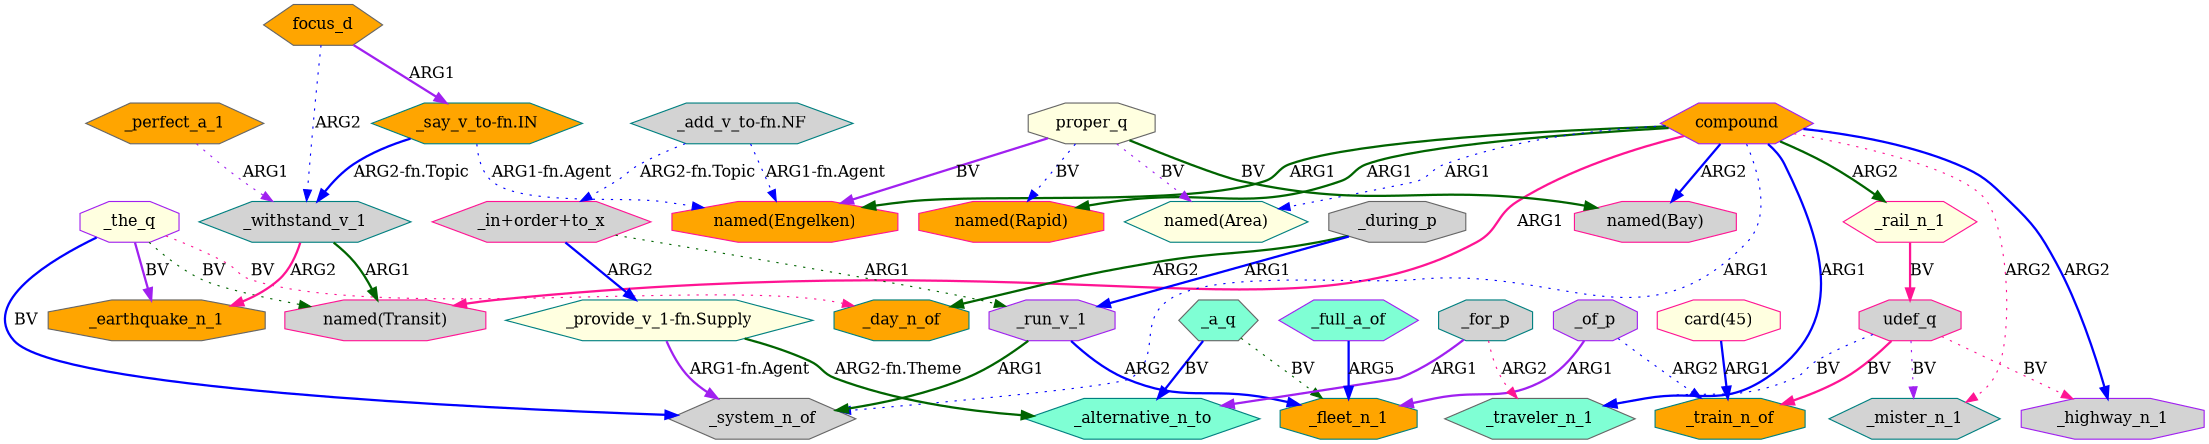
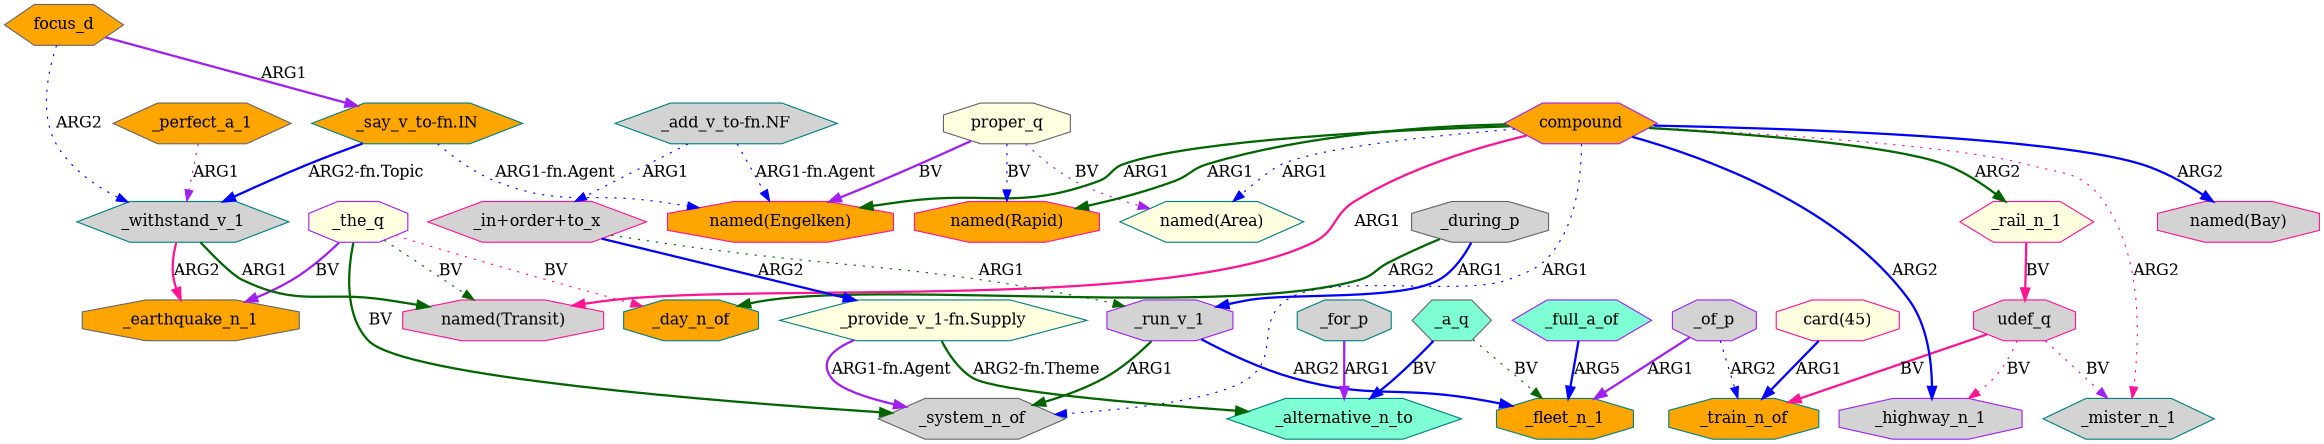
edge "_add_v_to-fn.NF" -> "_in+order+to_x": label "ARG2-fn.Topic" -> "ARG1"
edge "proper_q" -> "named(Bay)": removed, label "BV"
edge "_the_q" -> "_system_n_of": color blue -> darkgreen
node "_traveler_n_1": removed
